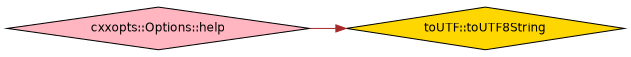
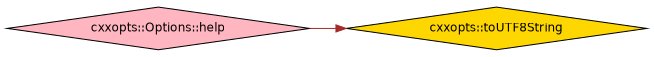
node "toUTF::toUTF8String": label "toUTF::toUTF8String" -> "cxxopts::toUTF8String"
